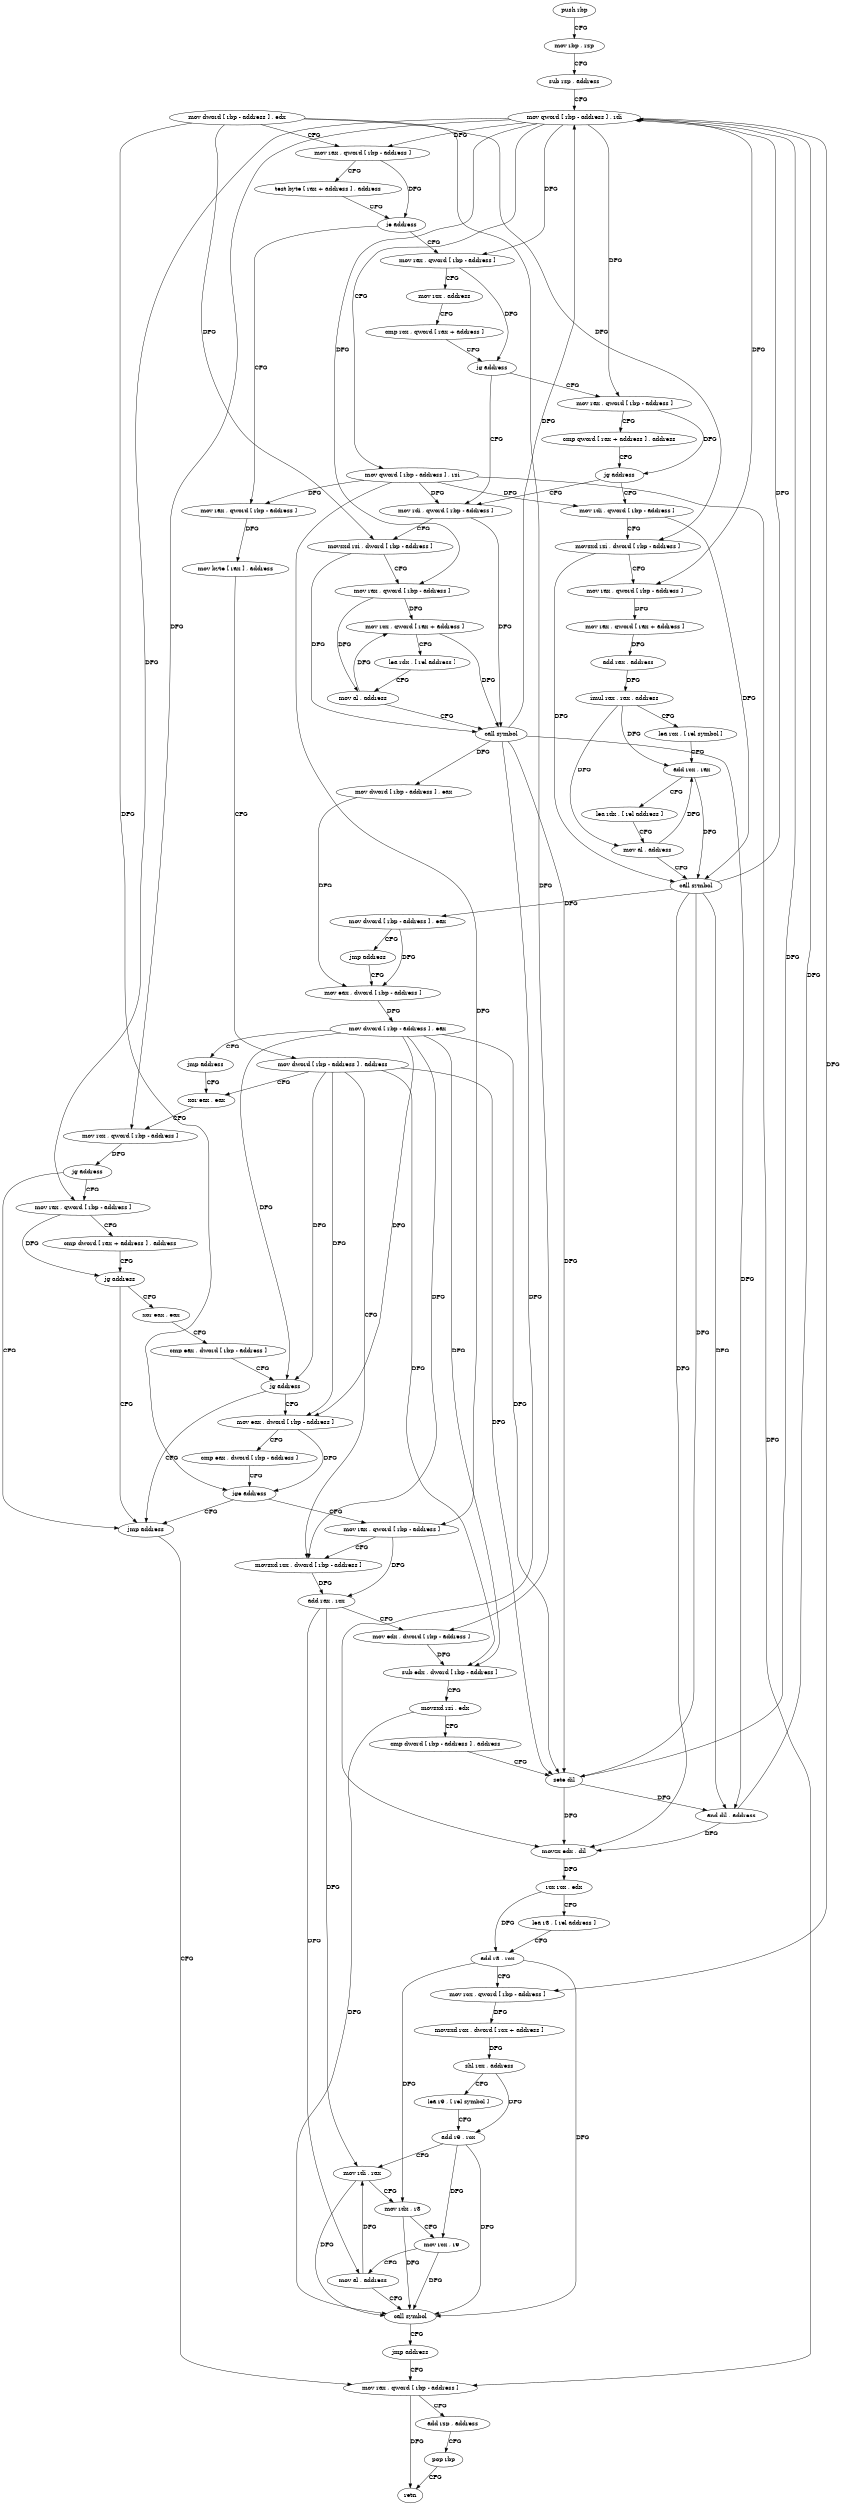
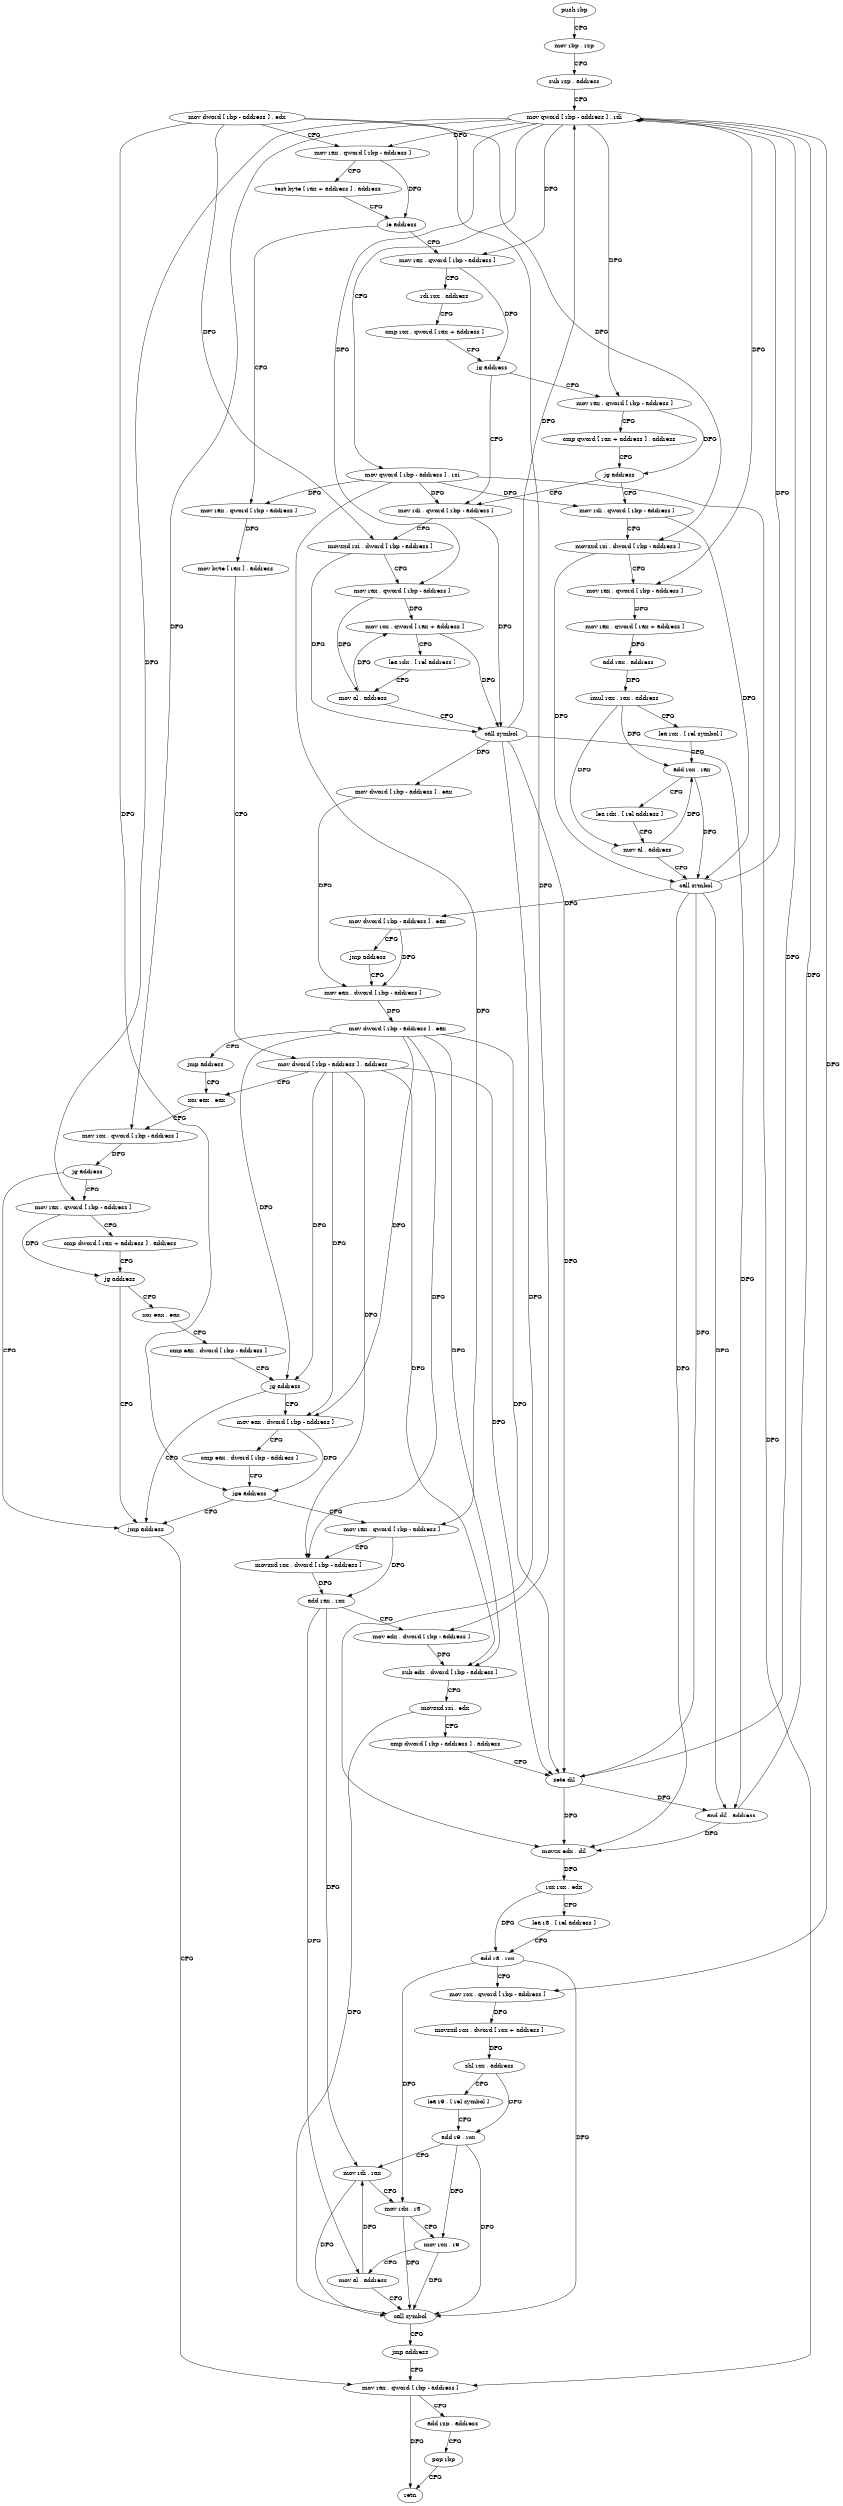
node "mov rcx , address": label "mov rcx , address" -> "rdi rcx , address"
edge "mov dword [ rbp - address ] , address" -> "movsxd rcx , dword [ rbp - address ]": label "CFG" -> "DFG"
